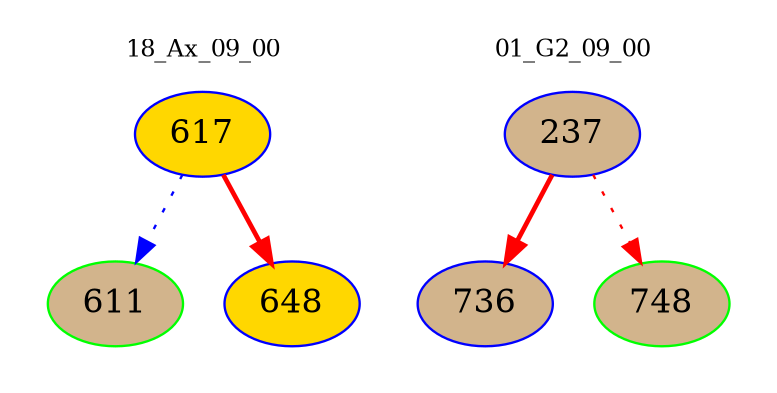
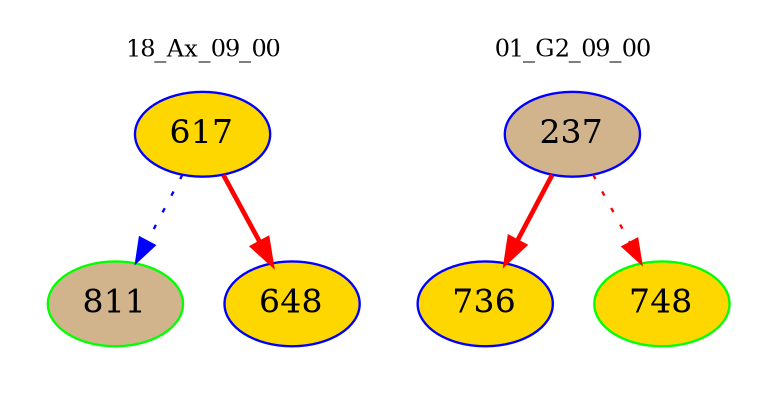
node "611": label "611" -> "811"
node "736": fillcolor tan -> gold
node "748": fillcolor tan -> gold
